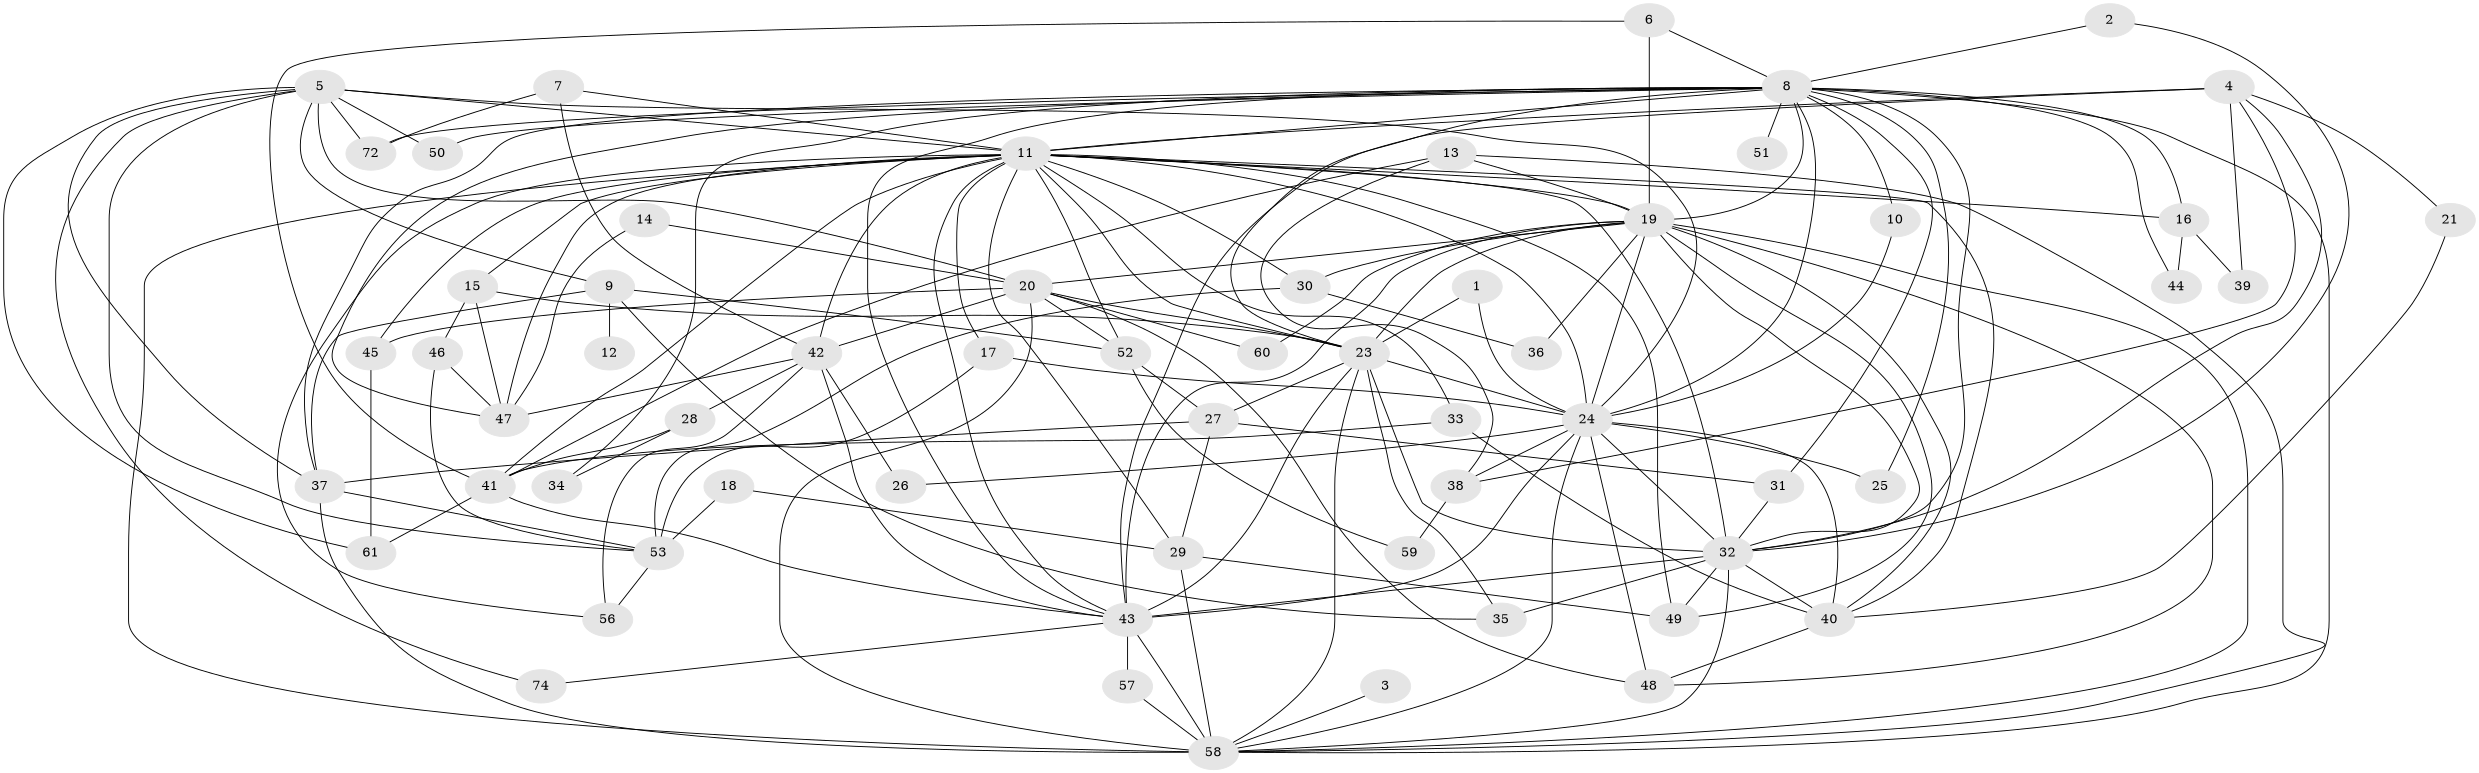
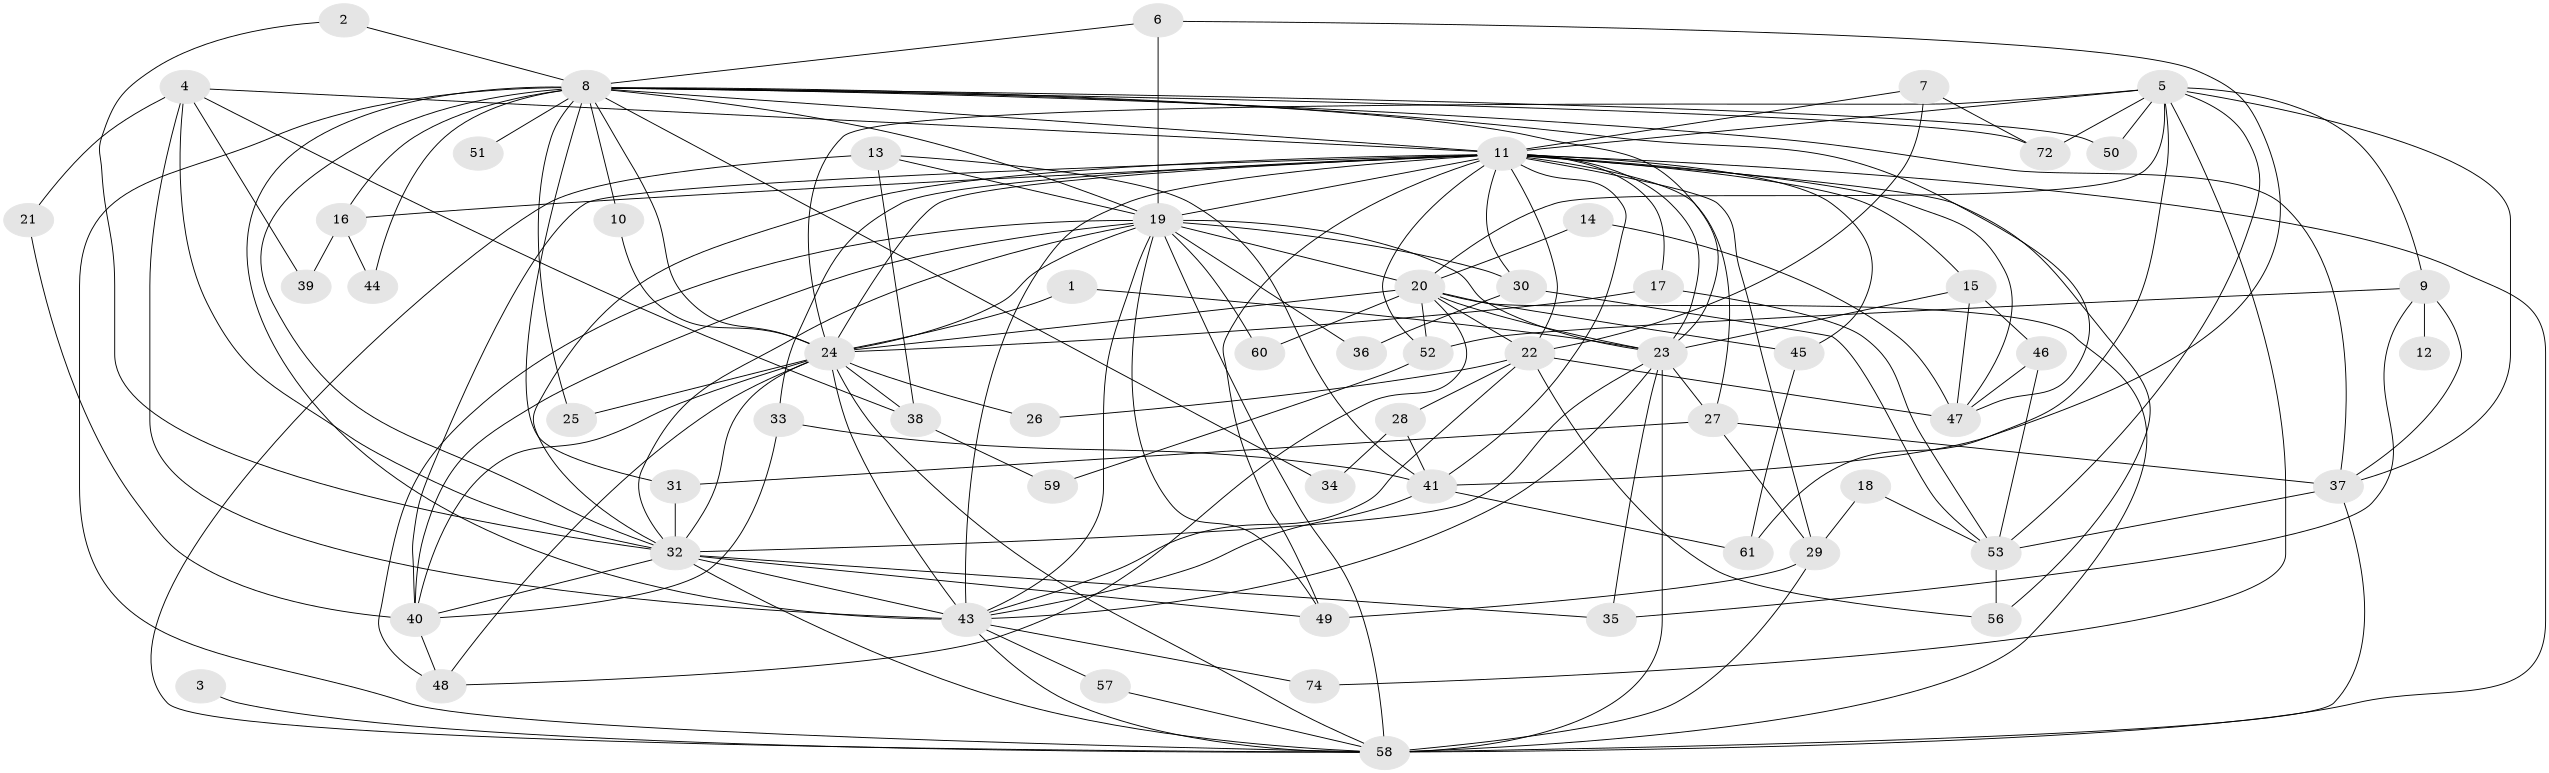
node "42": label "42" -> "22"
edge "23" -- "24": now "20" -- "24"
edge "52" -- "27": now "11" -- "27"
